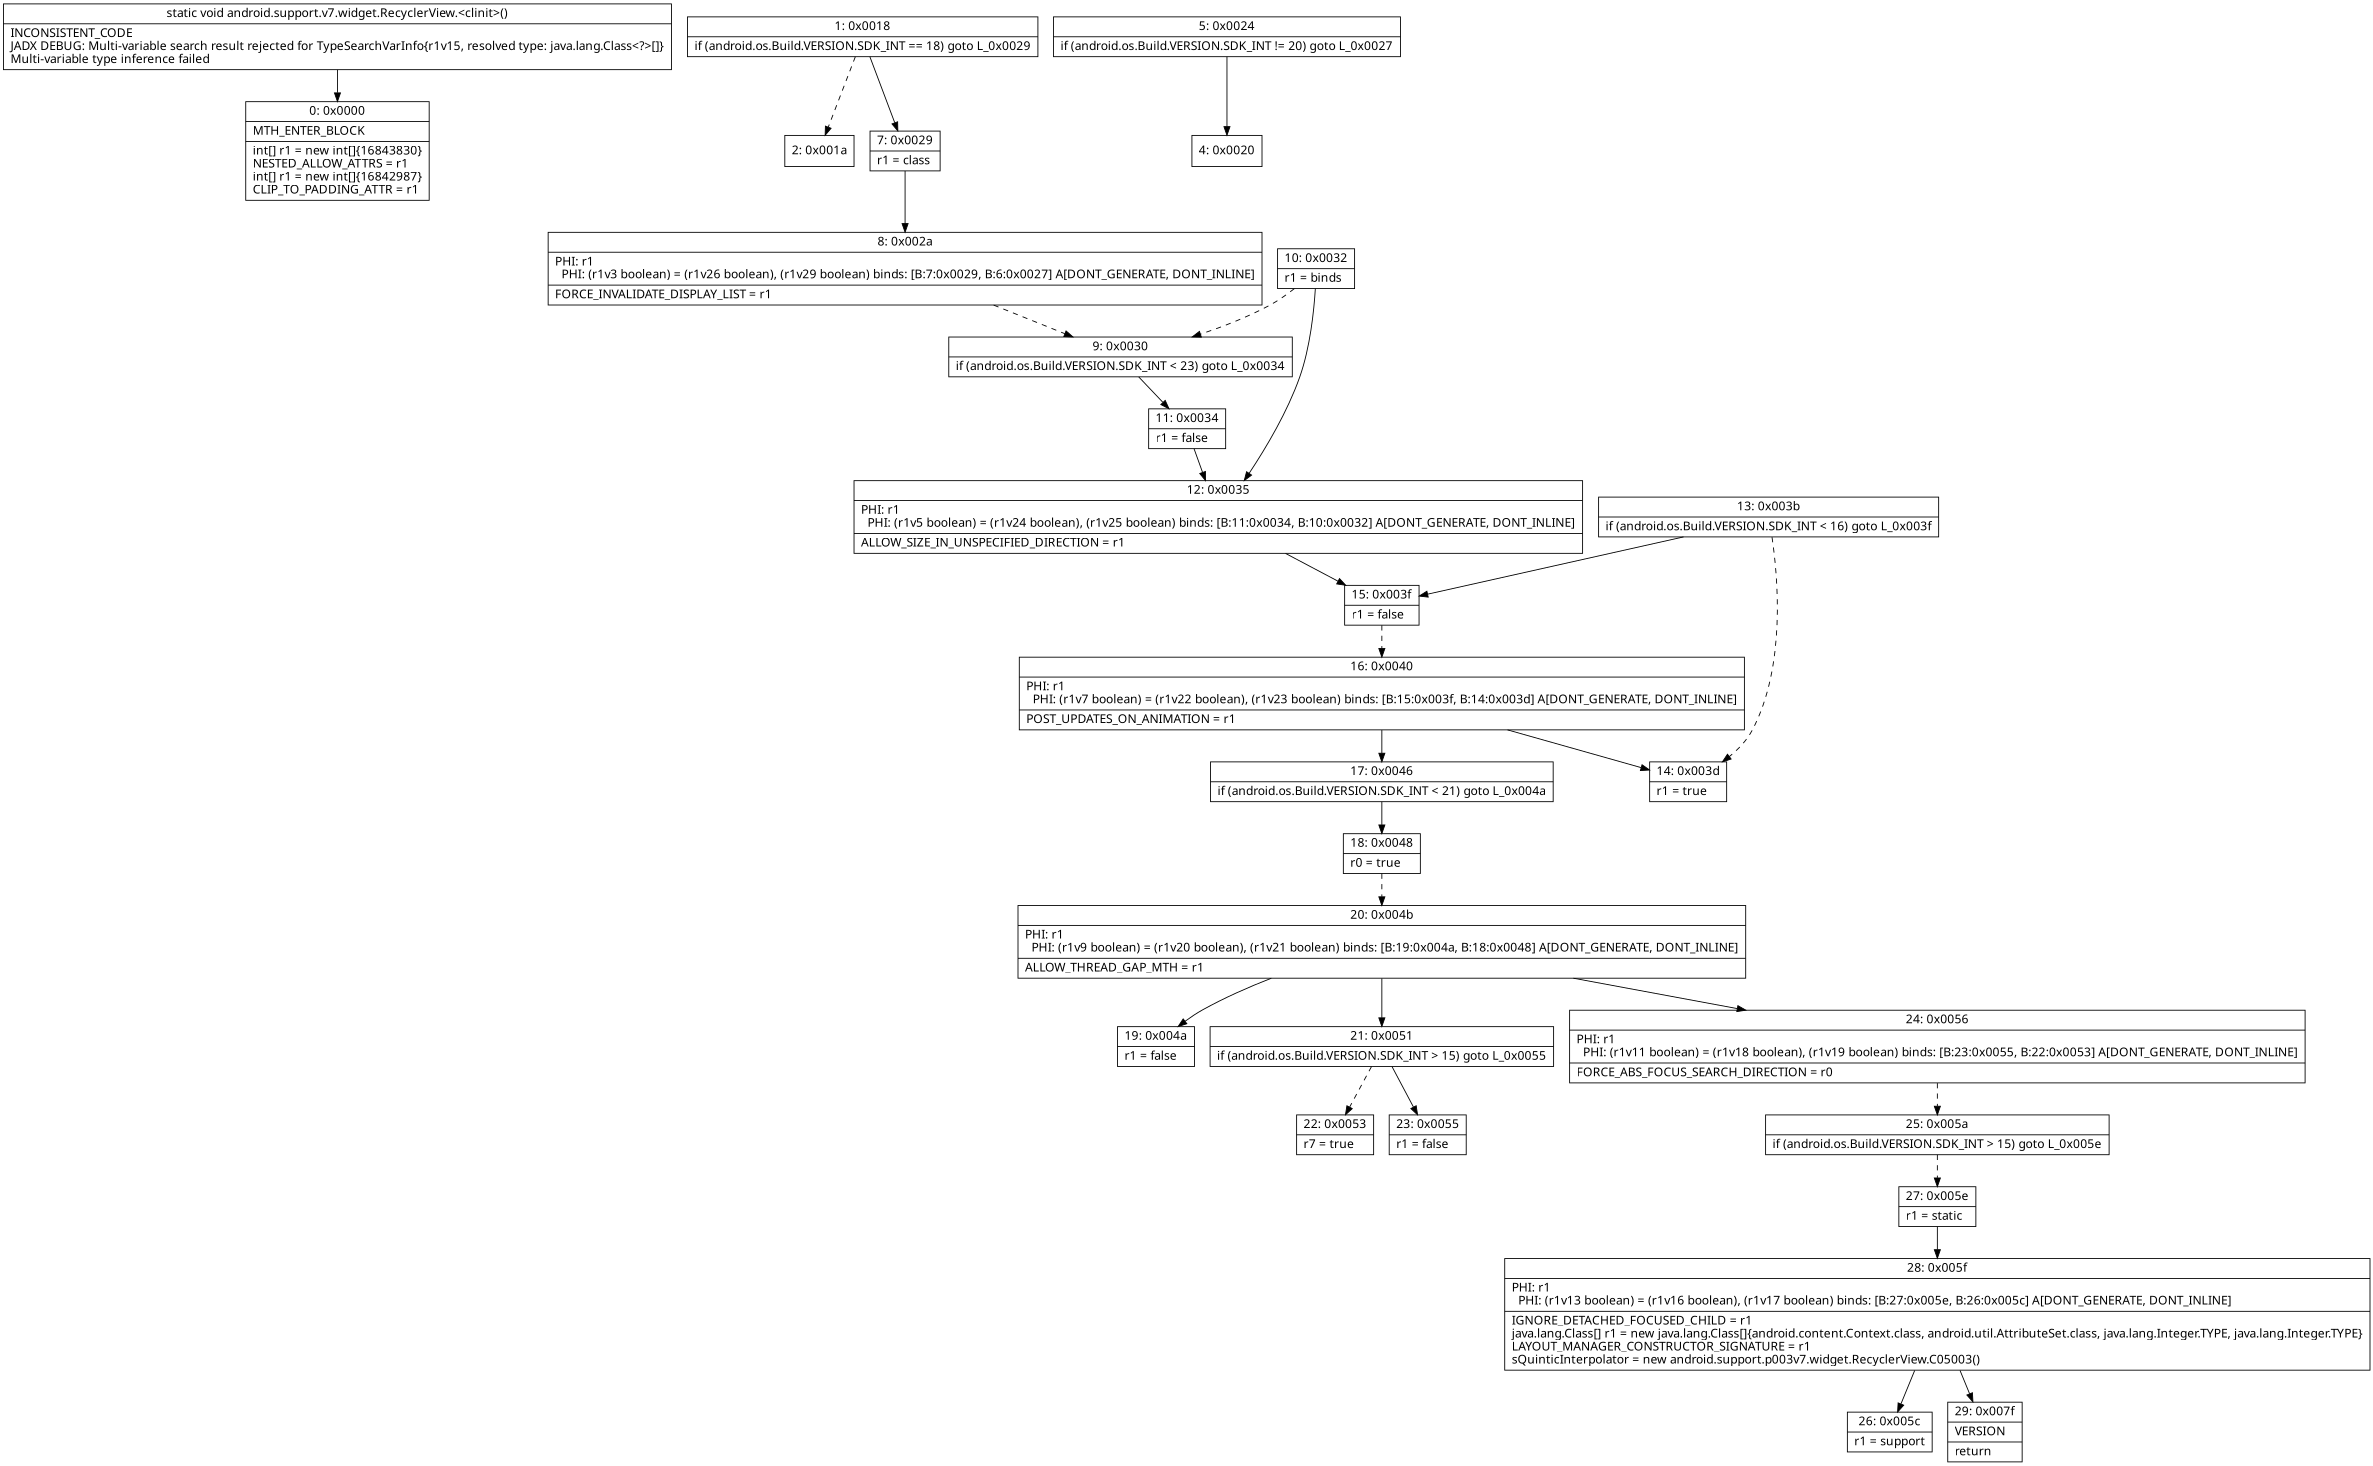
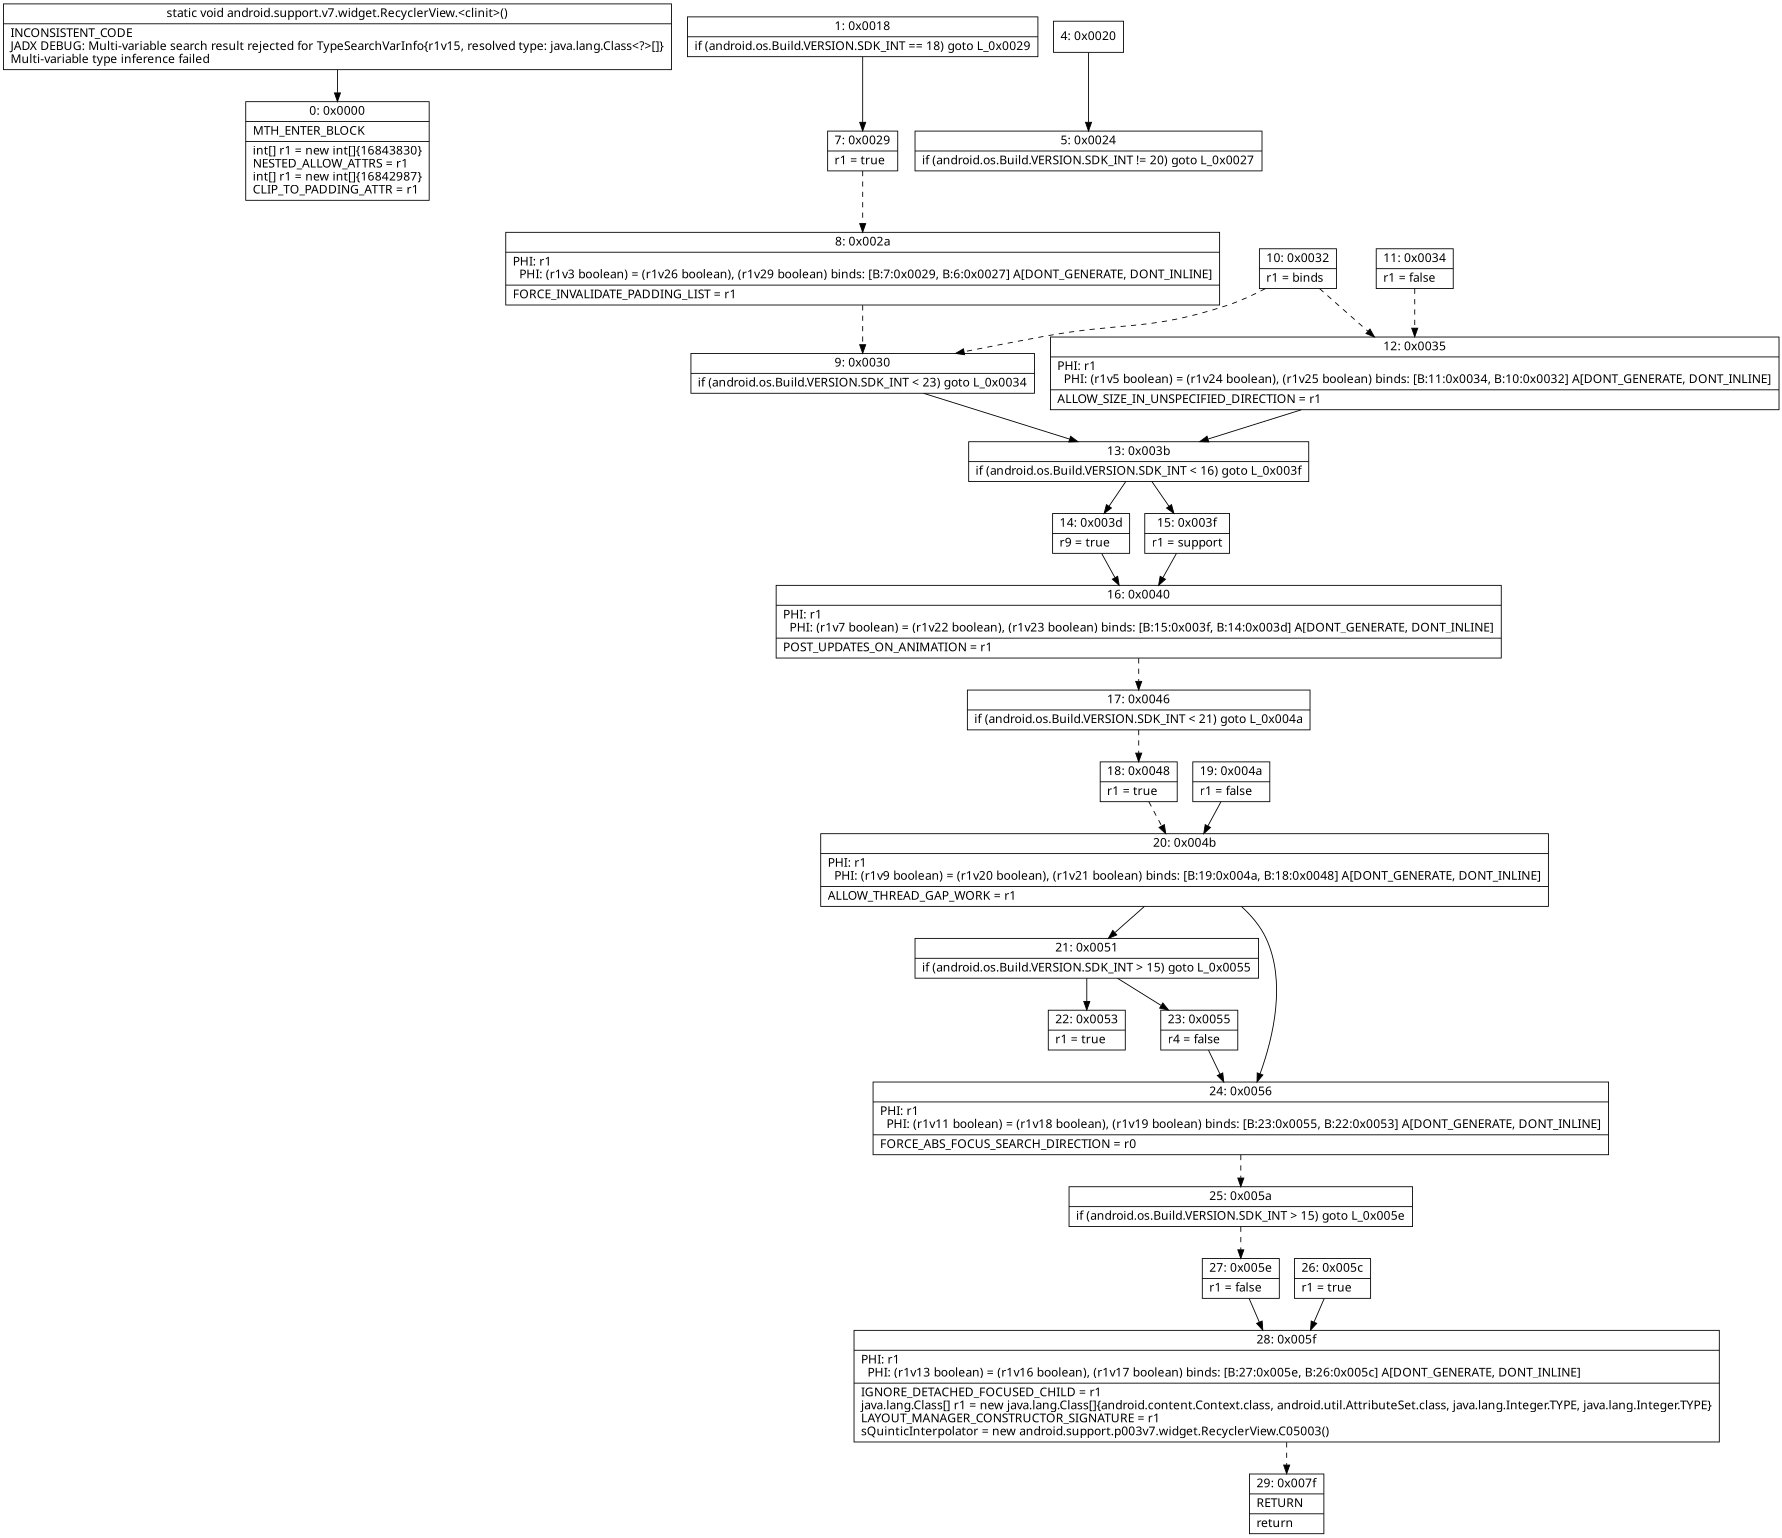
edge "5: 0x0024" -> "4: 0x0020": reversed
node "2: 0x001a": removed
node "7: 0x0029": text "r1 = class" -> "r1 = true"
edge "7: 0x0029" -> "8: 0x002a": style solid -> dashed
node "8: 0x002a": text "FORCE_INVALIDATE_DISPLAY_LIST = r1" -> "FORCE_INVALIDATE_PADDING_LIST = r1"
edge "10: 0x0032" -> "12: 0x0035": style solid -> dashed
edge "9: 0x0030" -> "11: 0x0034": now "9: 0x0030" -> "13: 0x003b"
edge "11: 0x0034" -> "12: 0x0035": style solid -> dashed
edge "12: 0x0035" -> "15: 0x003f": now "12: 0x0035" -> "13: 0x003b"
node "15: 0x003f": text "r1 = false" -> "r1 = support"
edge "15: 0x003f" -> "16: 0x0040": style dashed -> solid
edge "13: 0x003b" -> "14: 0x003d": style dashed -> solid
edge "16: 0x0040" -> "17: 0x0046": style solid -> dashed
edge "16: 0x0040" -> "14: 0x003d": reversed
node "14: 0x003d": text "r1 = true" -> "r9 = true"
edge "17: 0x0046" -> "18: 0x0048": style solid -> dashed
node "18: 0x0048": text "r0 = true" -> "r1 = true"
node "20: 0x004b": text "ALLOW_THREAD_GAP_MTH = r1" -> "ALLOW_THREAD_GAP_WORK = r1"
edge "20: 0x004b" -> "19: 0x004a": reversed
edge "23: 0x0055" -> "24: 0x0056": added
edge "21: 0x0051" -> "22: 0x0053": style dashed -> solid
node "22: 0x0053": text "r7 = true" -> "r1 = true"
node "23: 0x0055": text "r1 = false" -> "r4 = false"
node "27: 0x005e": text "r1 = static" -> "r1 = false"
edge "28: 0x005f" -> "29: 0x007f": style solid -> dashed
edge "28: 0x005f" -> "26: 0x005c": reversed
node "29: 0x007f": text "VERSION" -> "RETURN"
node "26: 0x005c": text "r1 = support" -> "r1 = true"
